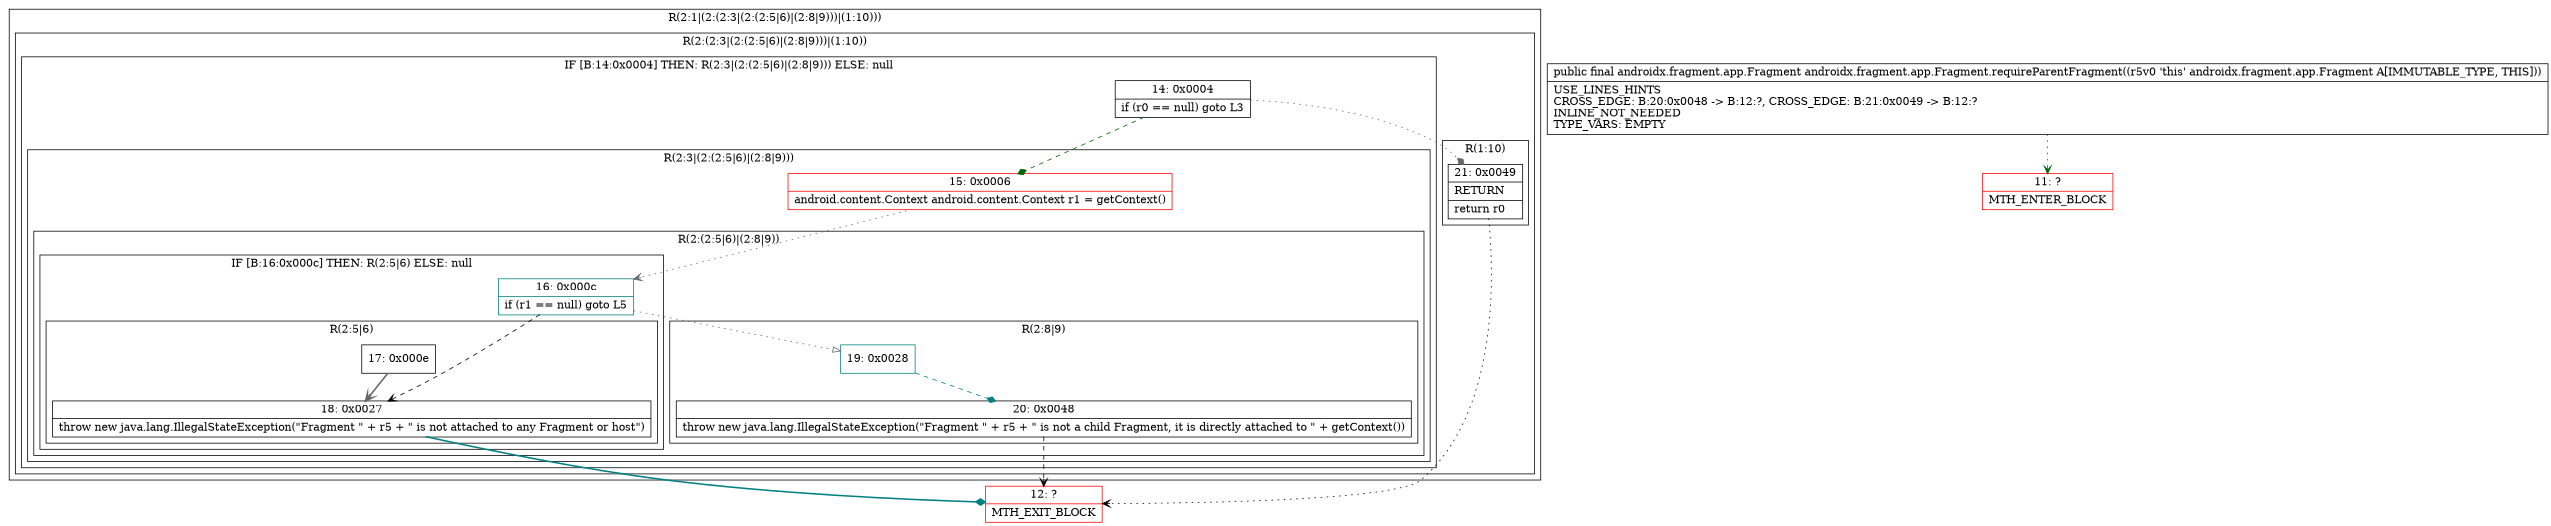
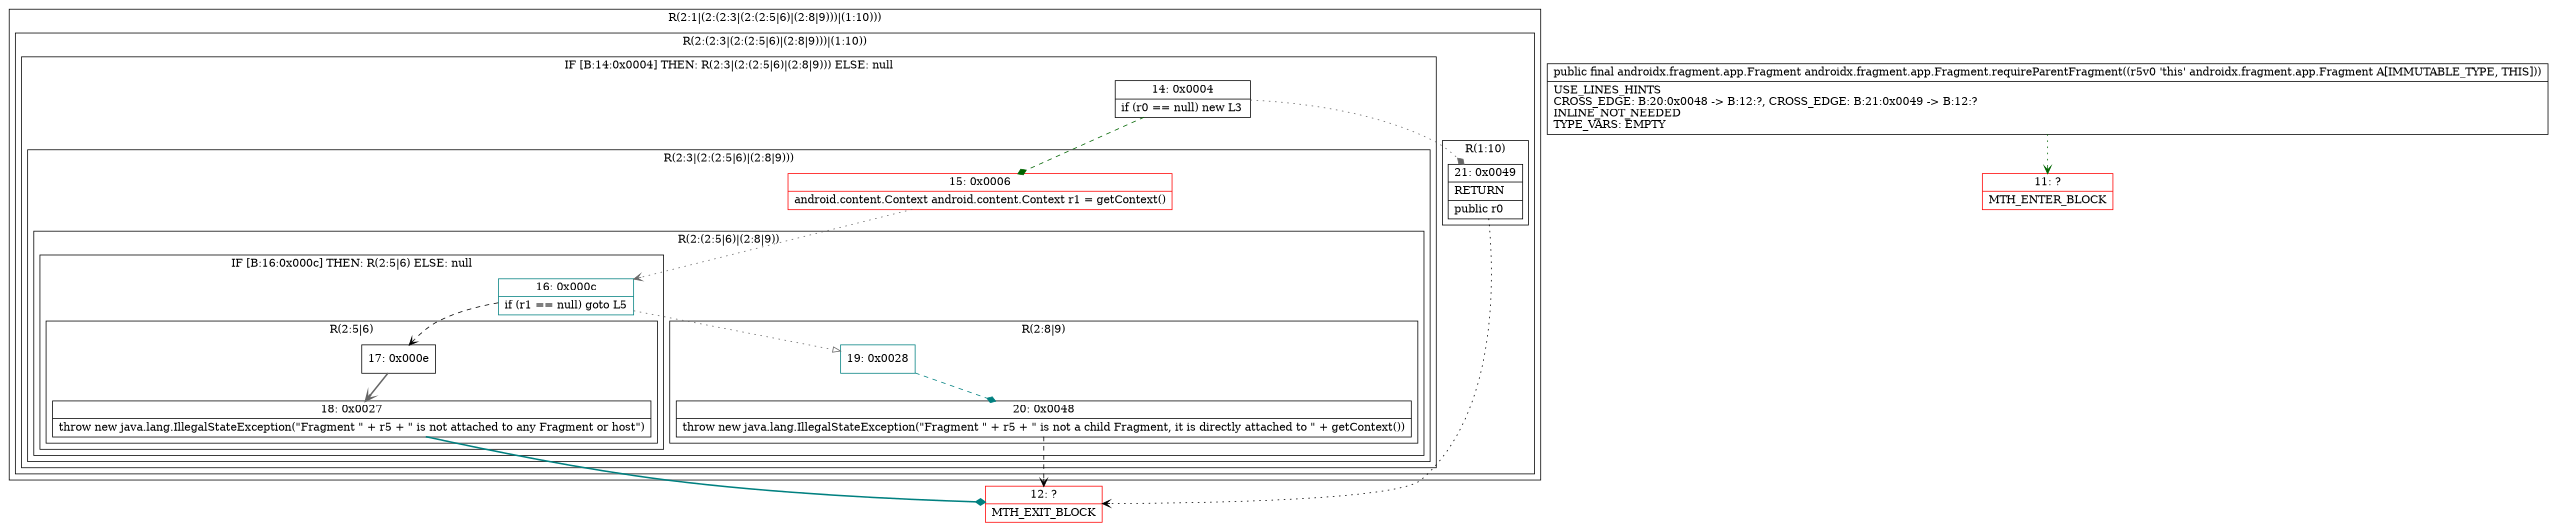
node "14: 0x0004": text "if (r0 == null) goto L3" -> "if (r0 == null) new L3"
node "21: 0x0049": text "return r0" -> "public r0"
edge "16: 0x000c" -> "18: 0x0027": now "16: 0x000c" -> "17: 0x000e"
